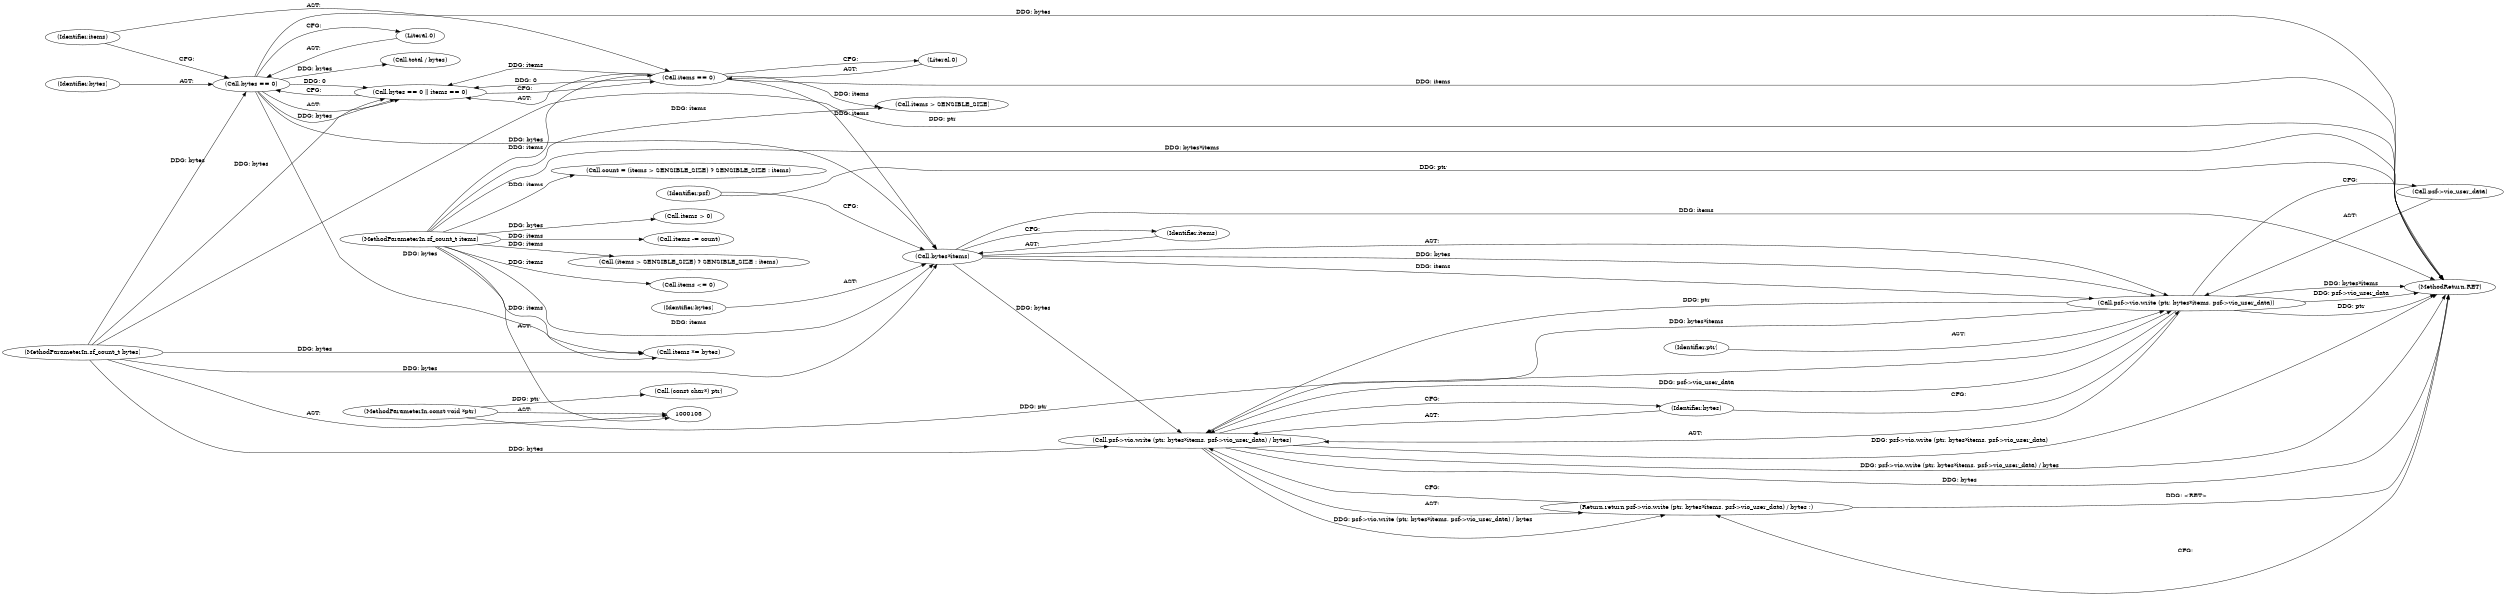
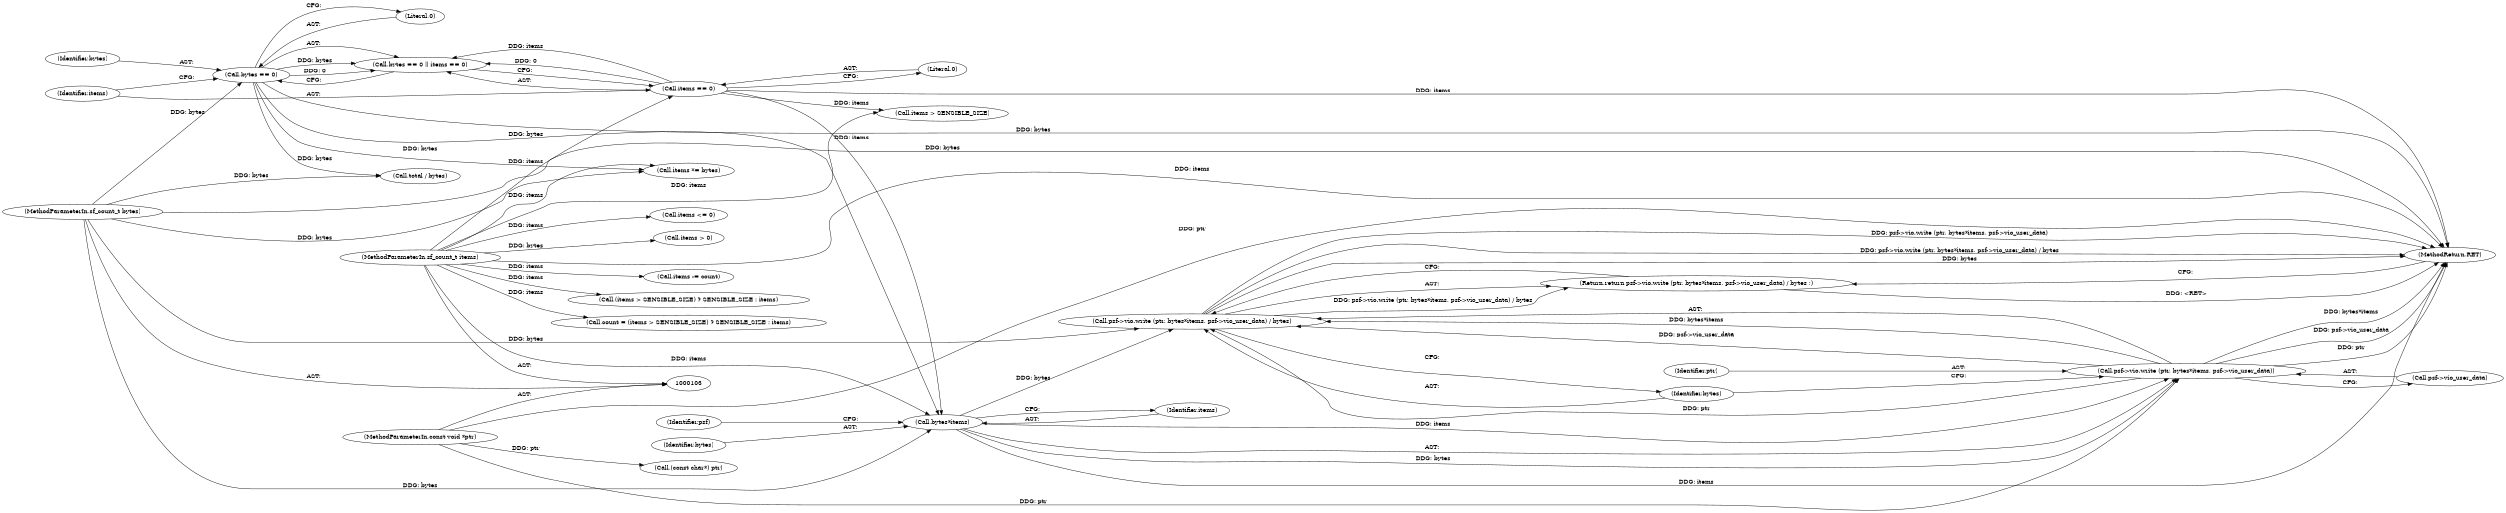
edge "(MethodParameterIn,sf_count_t bytes)" -> "(MethodReturn,RET)": label "DDG: ptr" -> "DDG: bytes"
edge "(MethodParameterIn,sf_count_t items)" -> "(MethodReturn,RET)": label "DDG: bytes*items" -> "DDG: items"
edge "(Identifier,psf)" -> "(MethodReturn,RET)": now "(MethodParameterIn,const void *ptr)" -> "(MethodReturn,RET)"
edge "(MethodParameterIn,sf_count_t bytes)" -> "(Call,bytes == 0 || items == 0)": now "(MethodParameterIn,sf_count_t bytes)" -> "(Call,total / bytes)"
